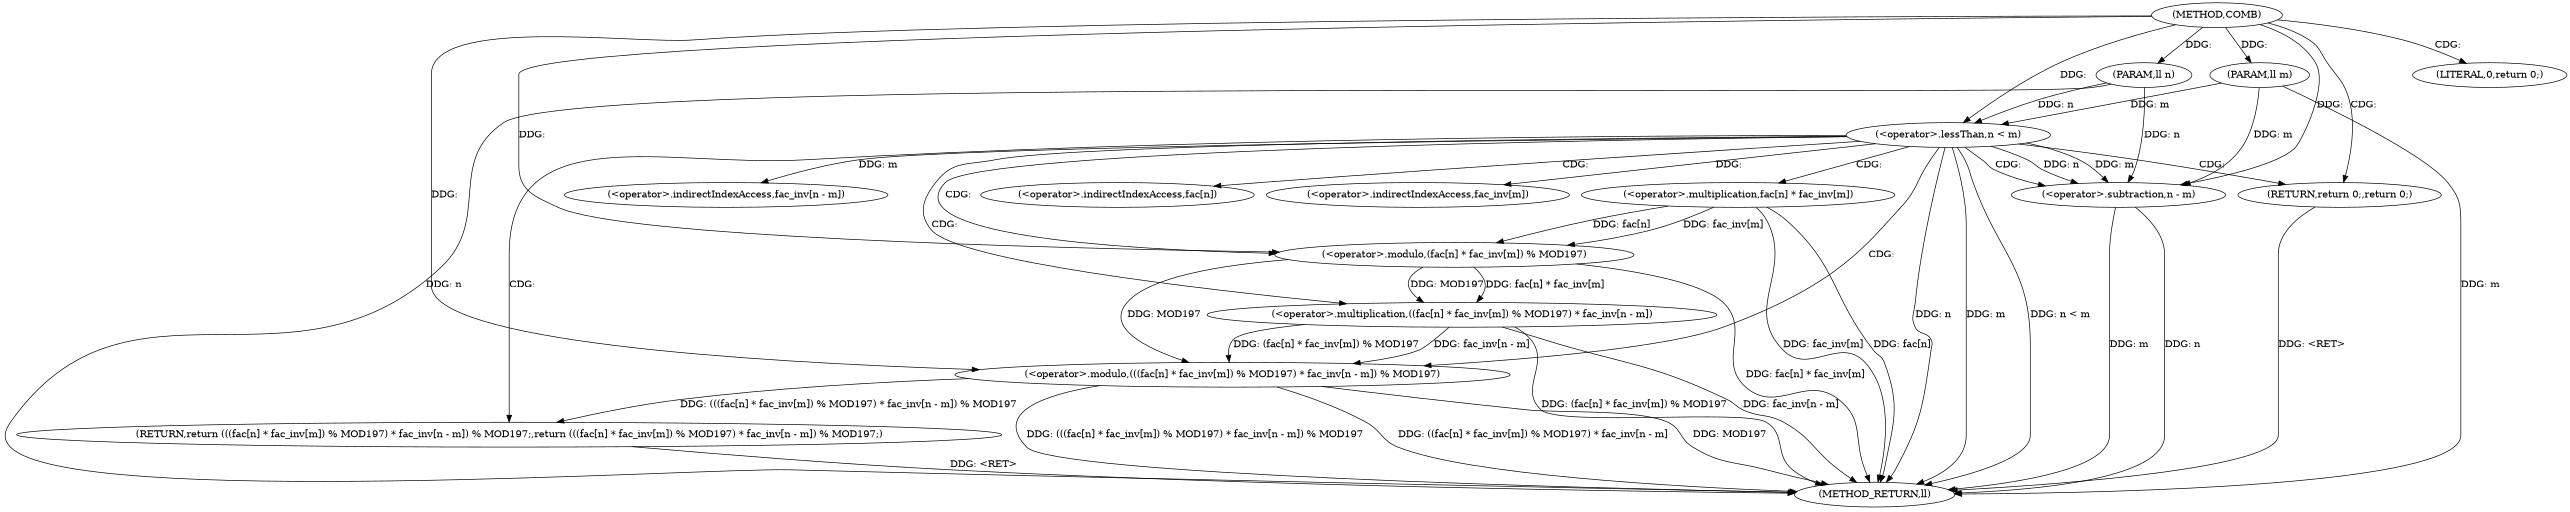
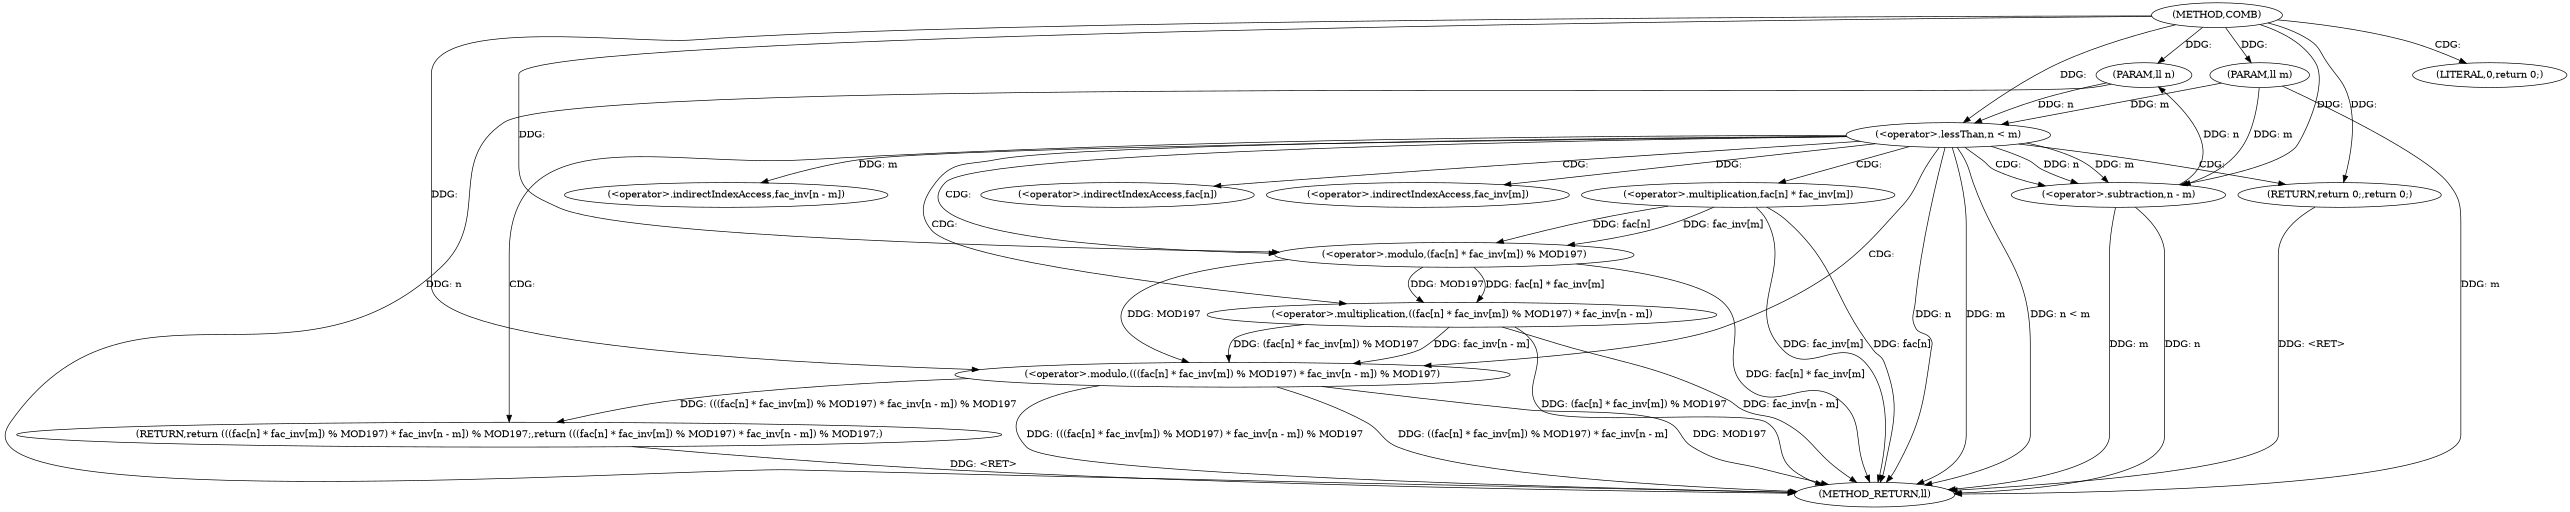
edge "(METHOD,COMB)" -> "(RETURN,return 0;,return 0;)": label "CDG: " -> "DDG: "
edge "(PARAM,ll n)" -> "(<operator>.subtraction,n - m)": reversed
